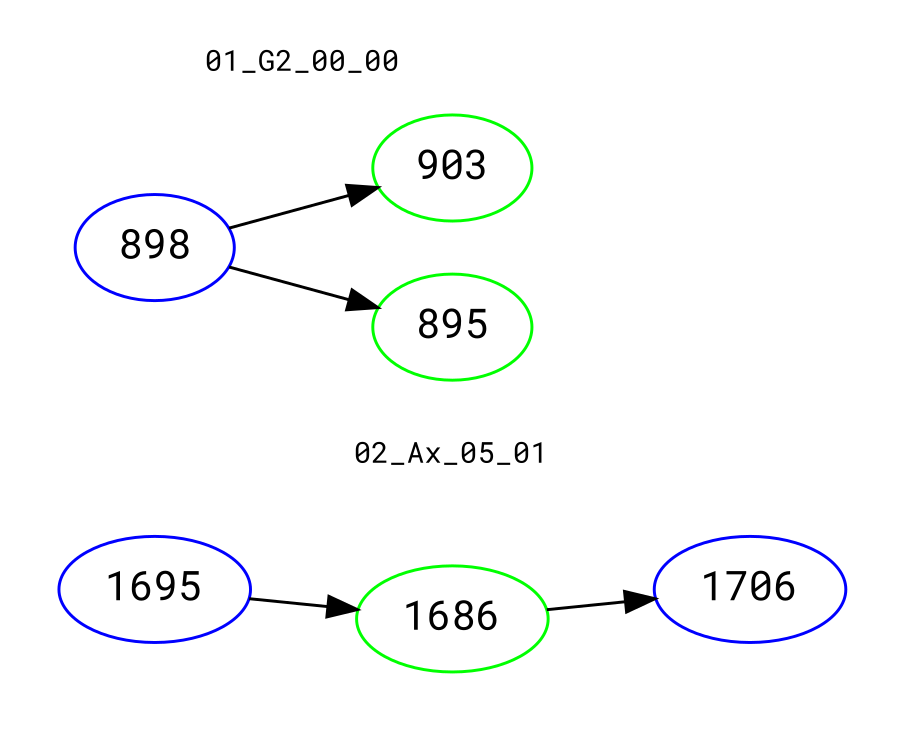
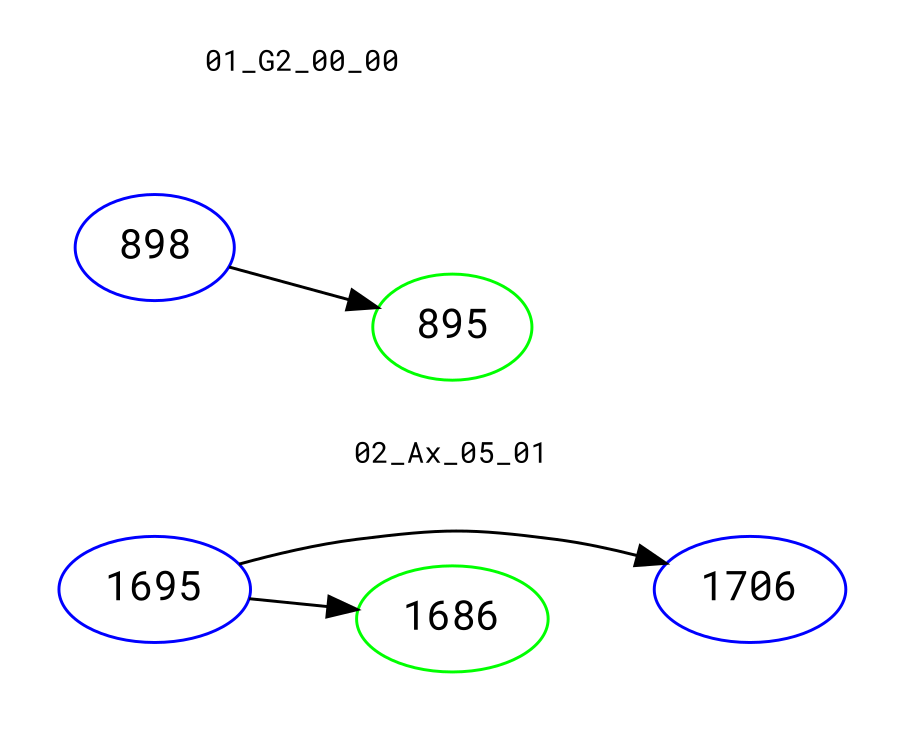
node "903": removed
edge "1686" -> "1706": now "1695" -> "1706"
